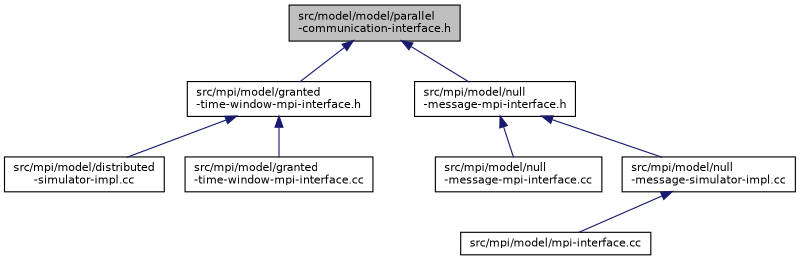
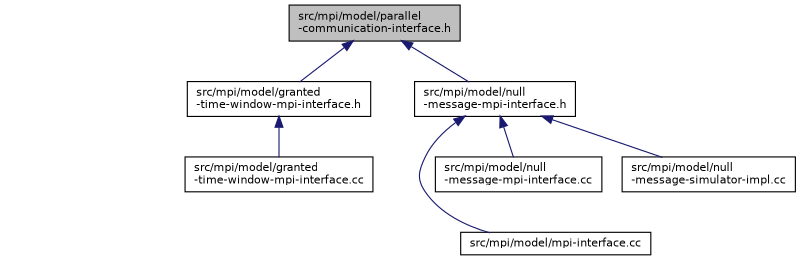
node "src/model/model/parallel -communication-interface.h": label "src/model/model/parallel -communication-interface.h" -> "src/mpi/model/parallel -communication-interface.h"
node "src/mpi/model/distributed -simulator-impl.cc": removed
edge "src/mpi/model/mpi-interface.cc" -> "src/mpi/model/null -message-simulator-impl.cc": now "src/mpi/model/mpi-interface.cc" -> "src/mpi/model/null -message-mpi-interface.h"
